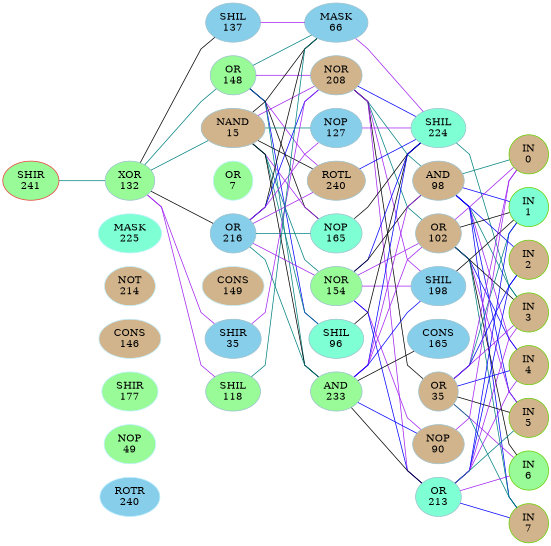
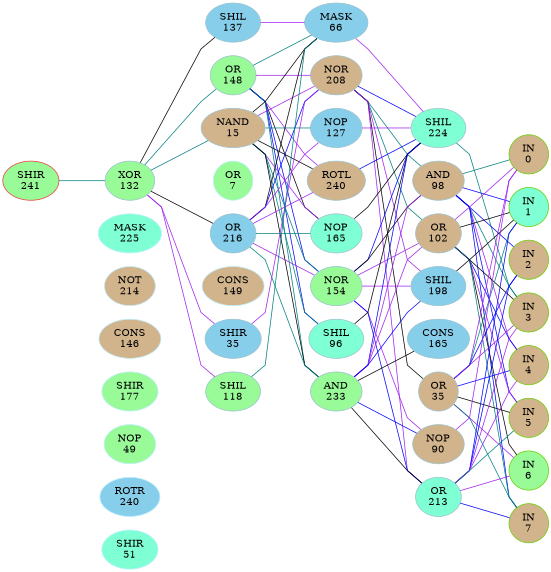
edge "OR 148" -- "NOR 154": added
node "SHIR 51": added
